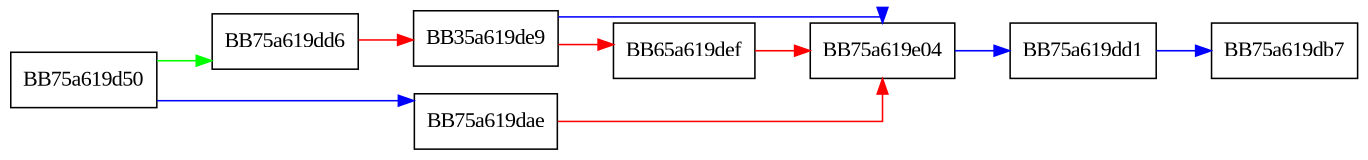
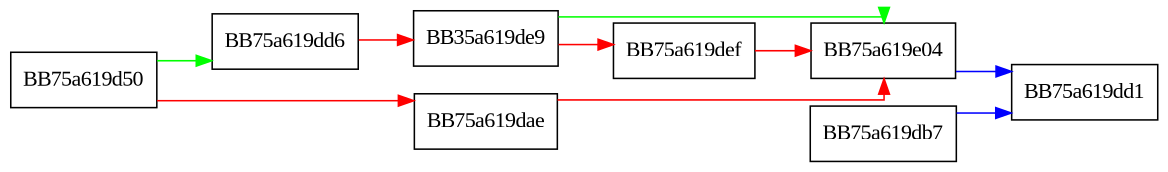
edge "BB35a619de9" -> "BB75a619e04": color blue -> green
node "BB65a619def": label "BB65a619def" -> "BB75a619def"
edge "BB75a619dd1" -> "BB75a619db7": reversed
edge "BB75a619d50" -> "BB75a619dae": color blue -> red
